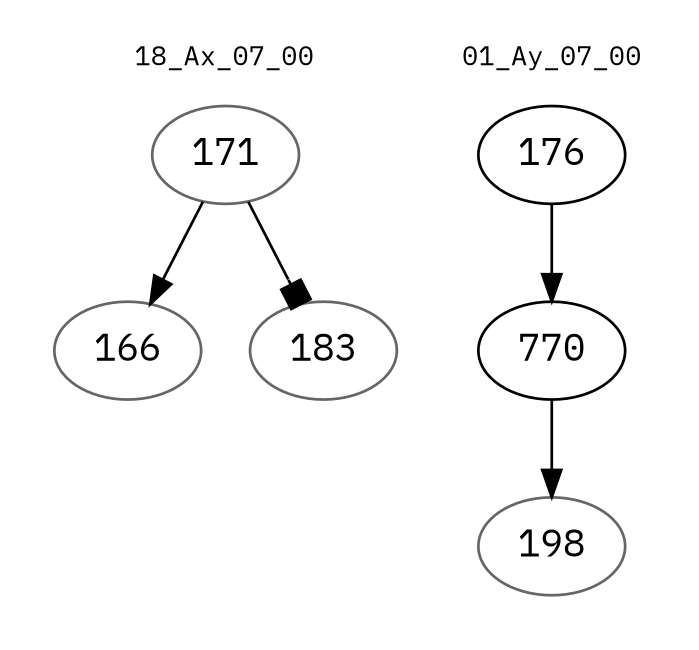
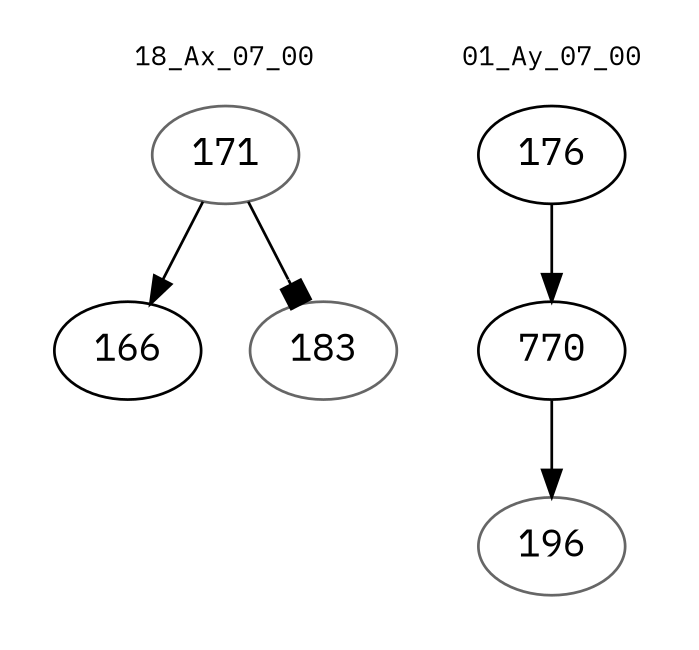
node "166": color gray40 -> black
node "198": label "198" -> "196"
